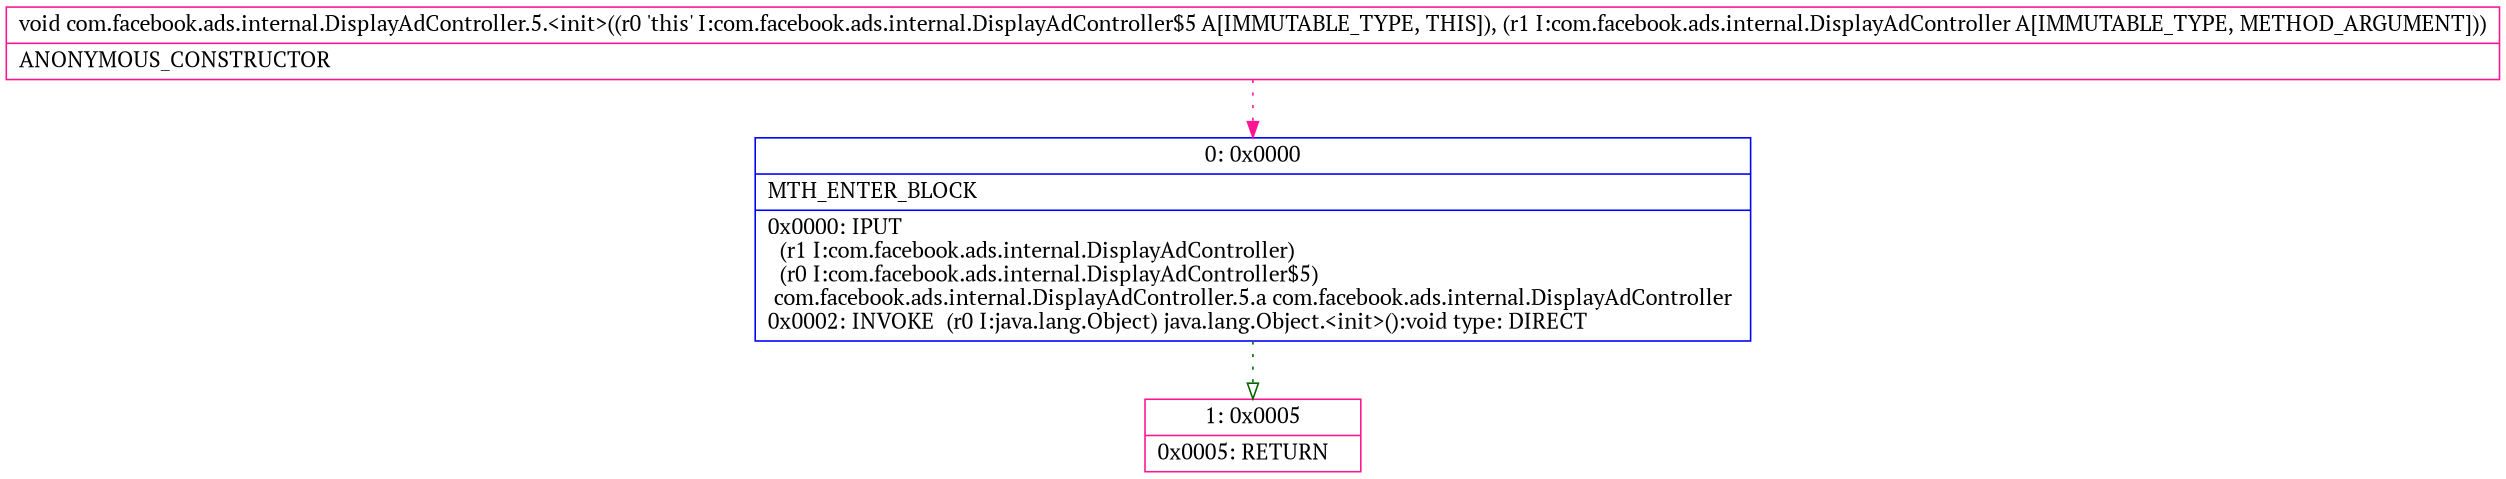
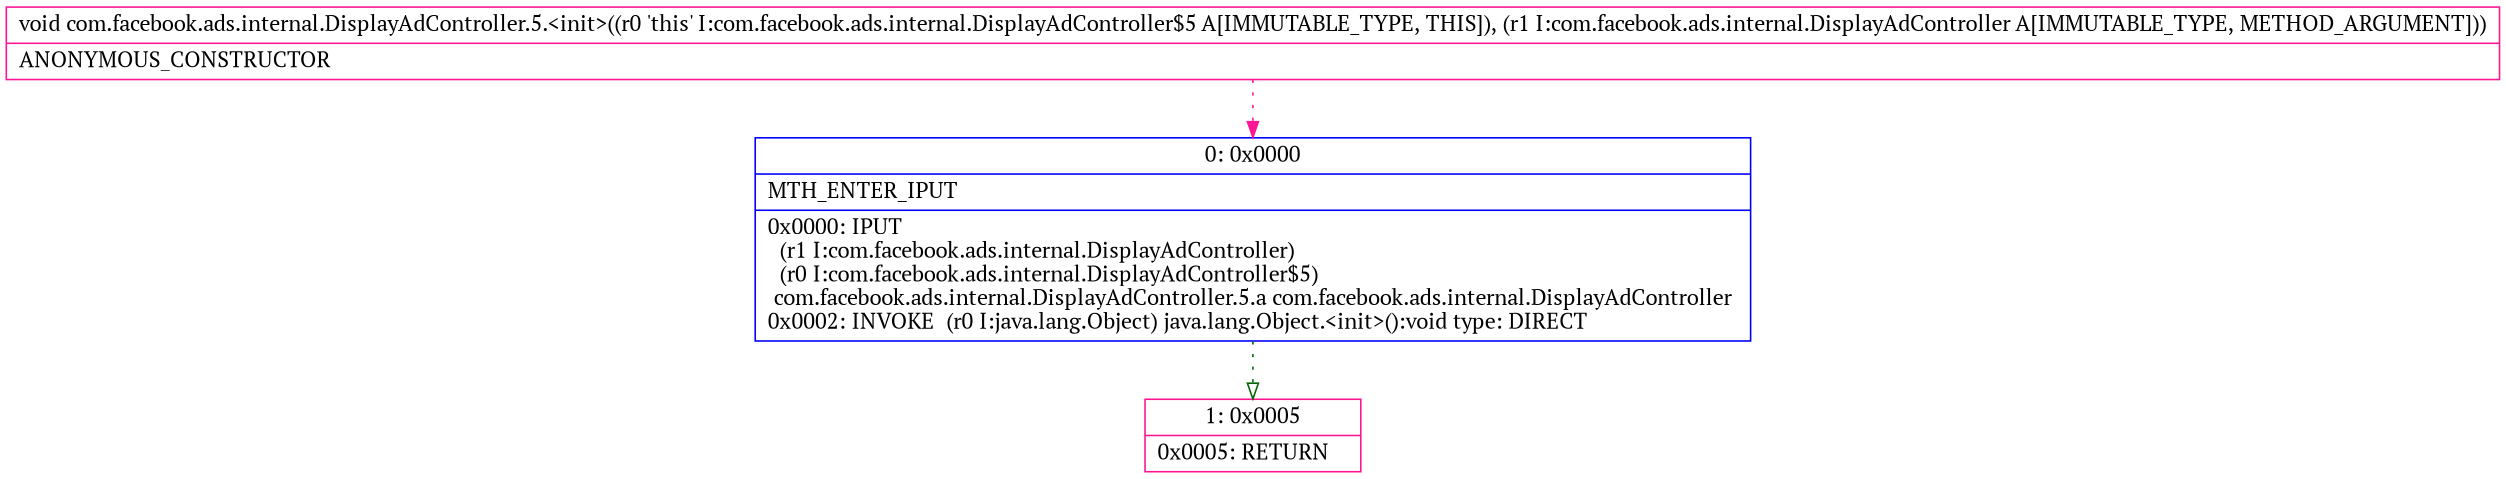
node "0: 0x0000": text "MTH_ENTER_BLOCK" -> "MTH_ENTER_IPUT"
